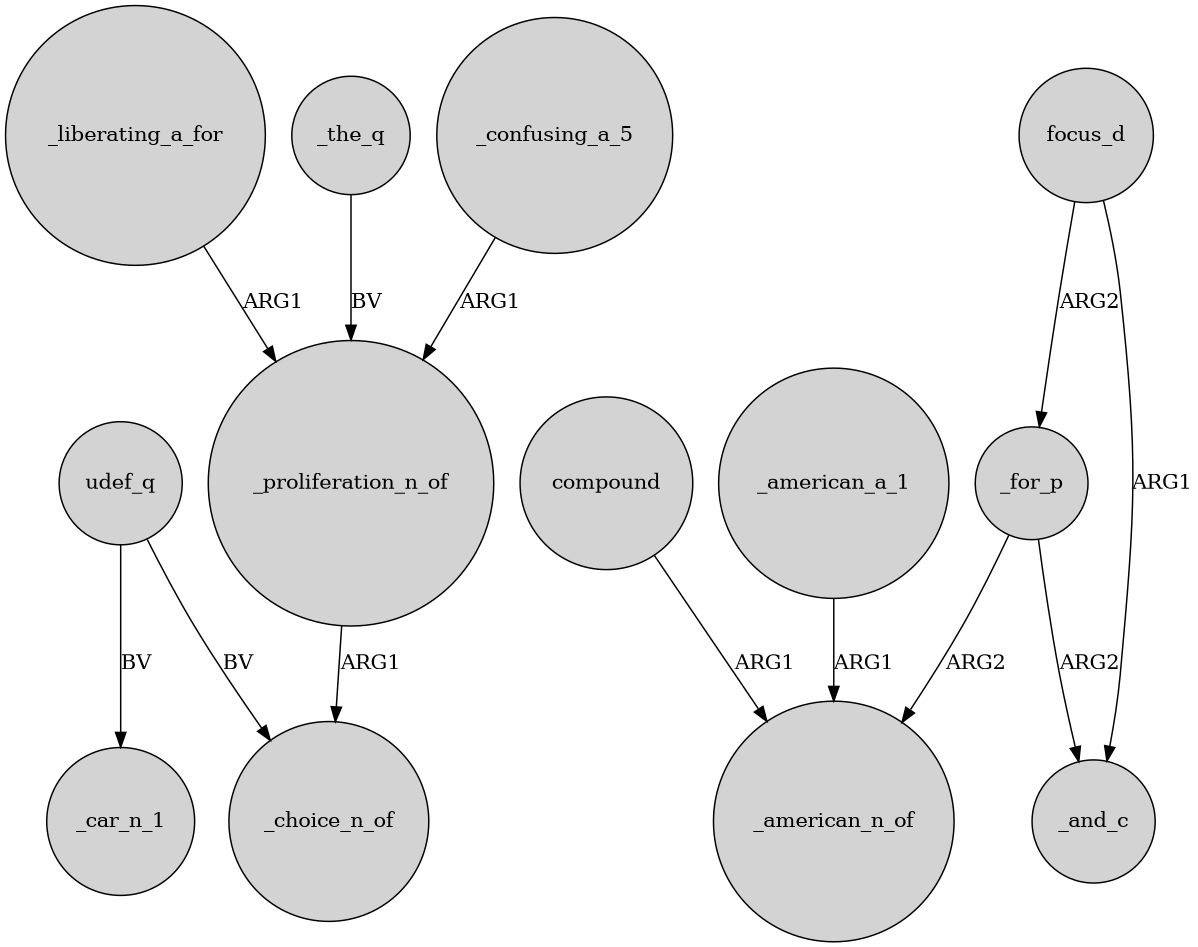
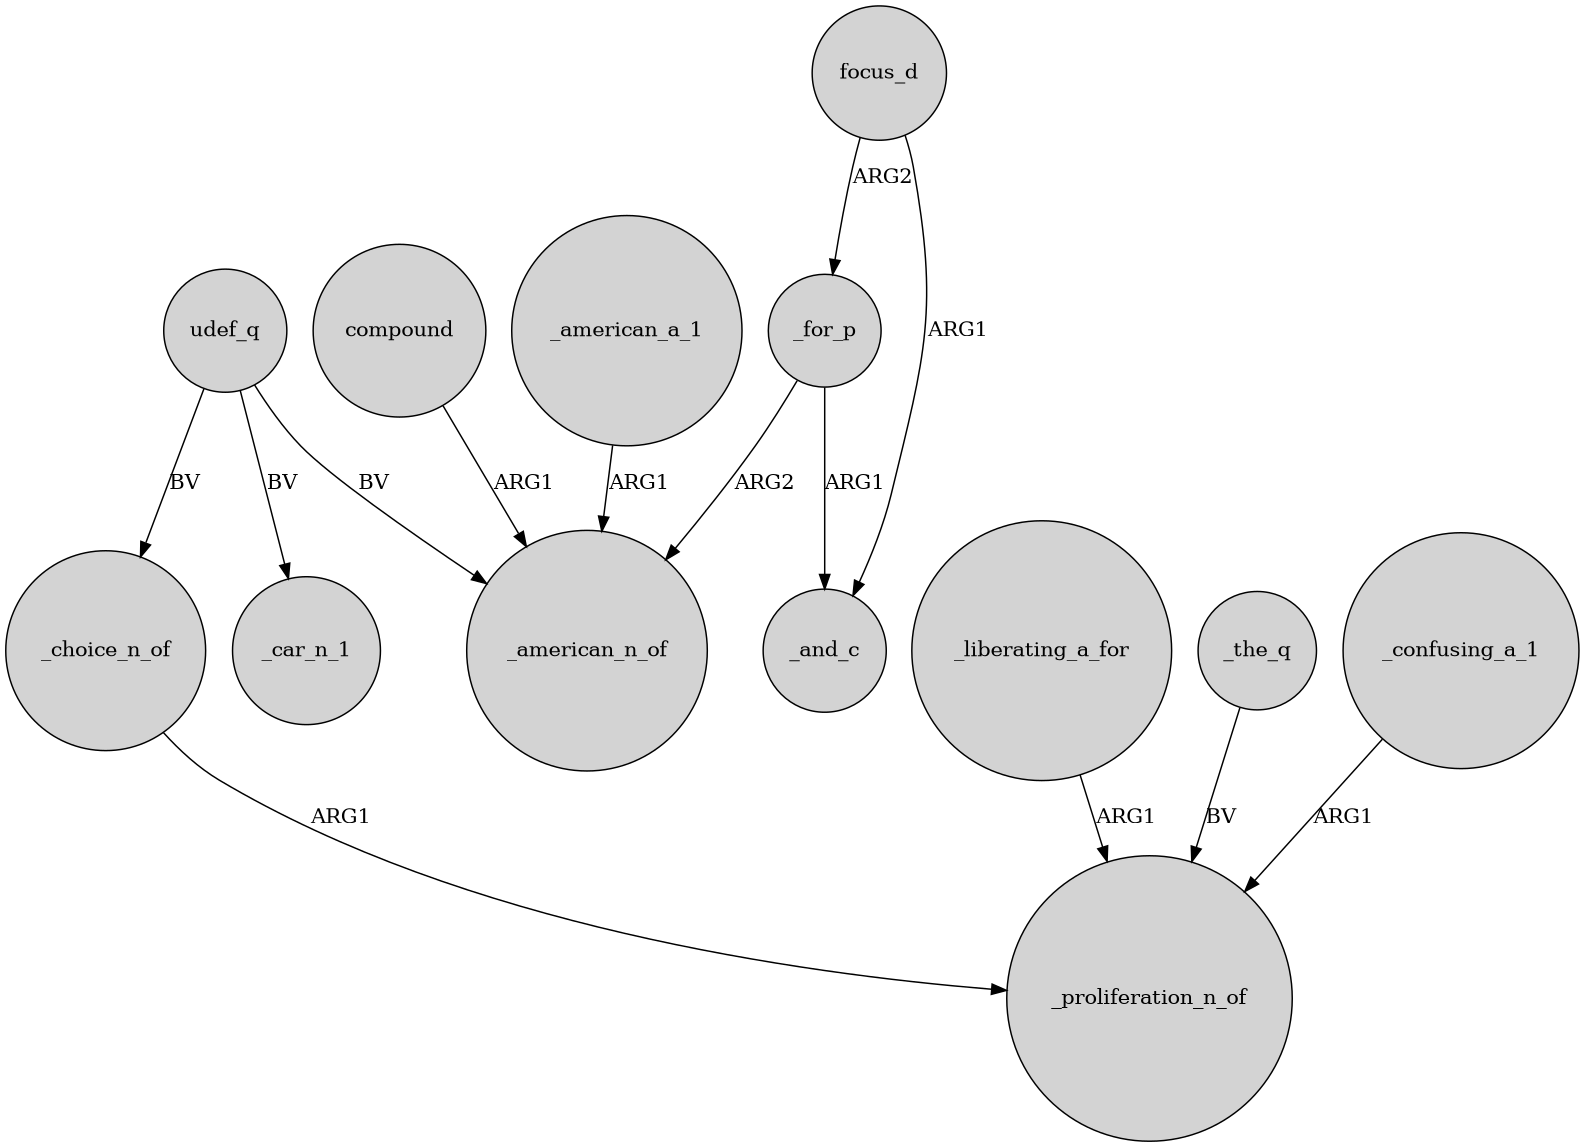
node "_confusing_a_5": label "_confusing_a_5" -> "_confusing_a_1"
edge "udef_q" -> "_american_n_of": added, label "BV"
edge "_for_p" -> "_and_c": label "ARG2" -> "ARG1"
edge "_proliferation_n_of" -> "_choice_n_of": reversed
